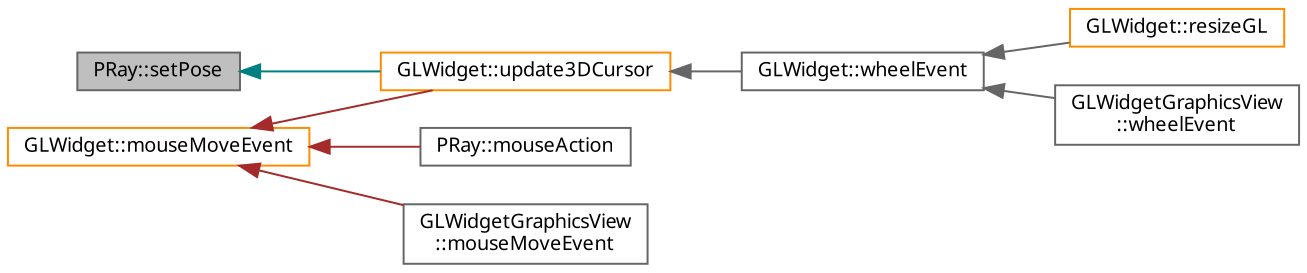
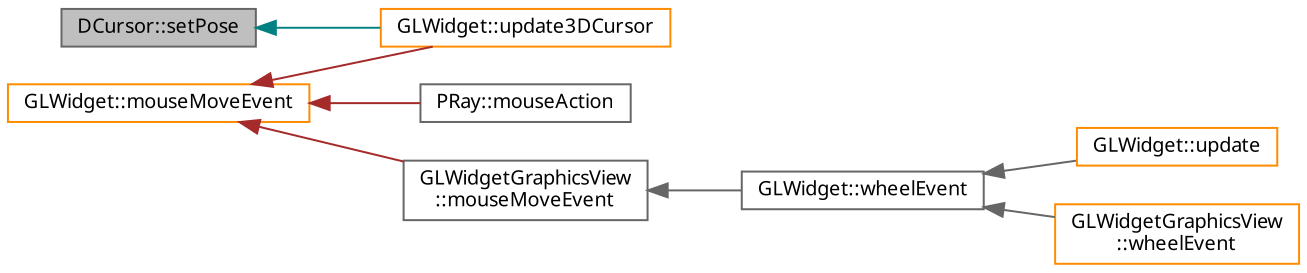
node "GLWidget::resizeGL": label "GLWidget::resizeGL" -> "GLWidget::update"
node "PRay::setPose": label "PRay::setPose" -> "DCursor::setPose"
edge "GLWidget::wheelEvent" -> "GLWidget::update3DCursor": now "GLWidget::wheelEvent" -> "GLWidgetGraphicsView ::mouseMoveEvent"
node "GLWidgetGraphicsView ::wheelEvent": color gray40 -> darkorange
